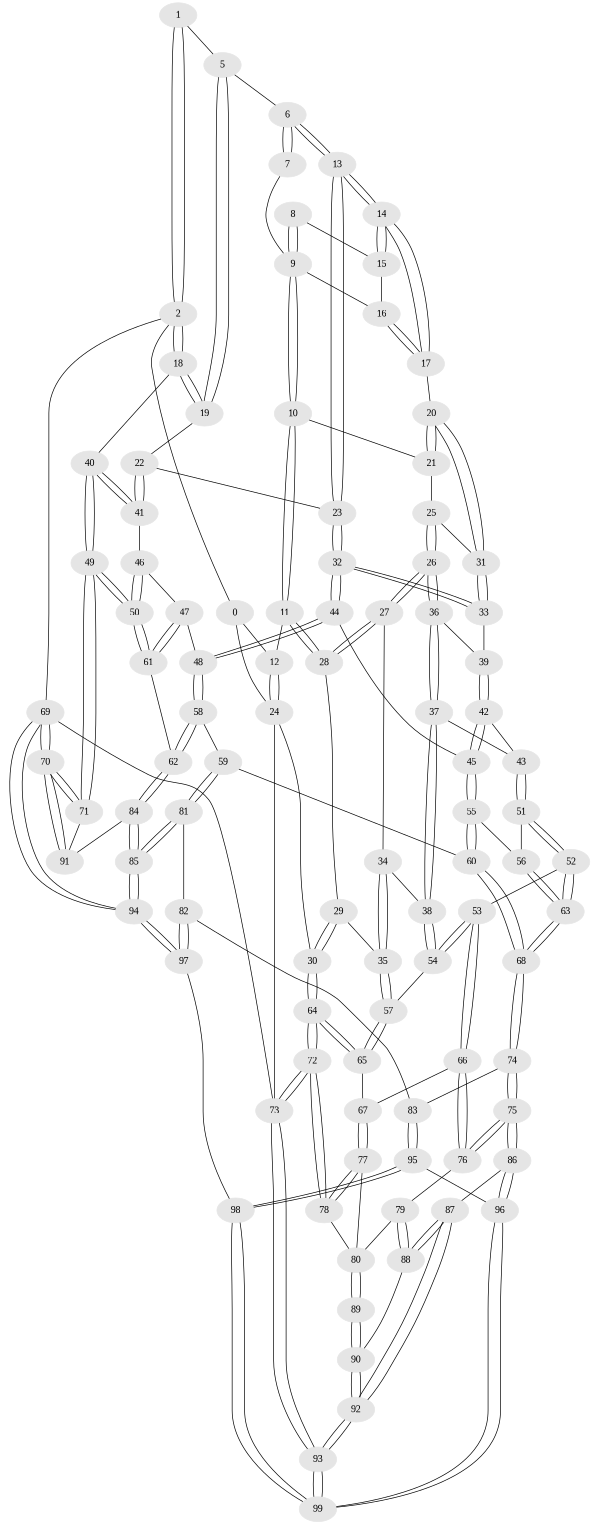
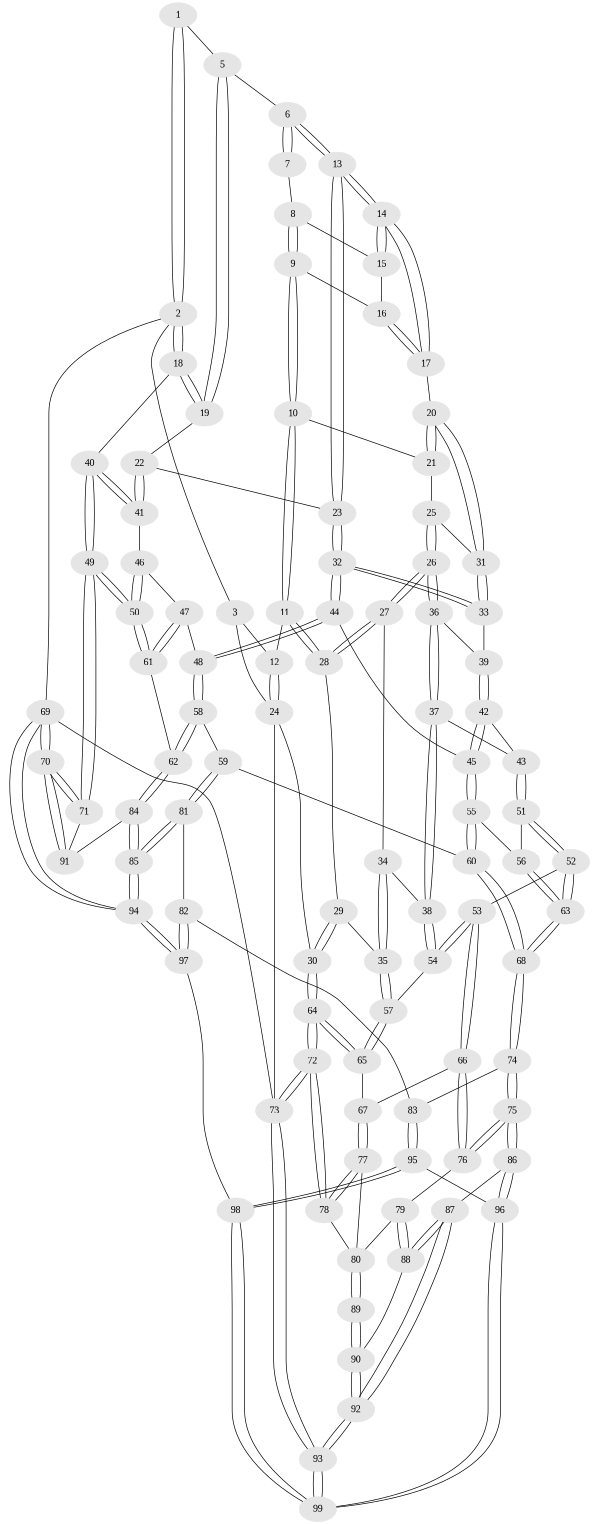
edge "7" -- "9": now "7" -- "8"
node "0": label "0" -> "3"
